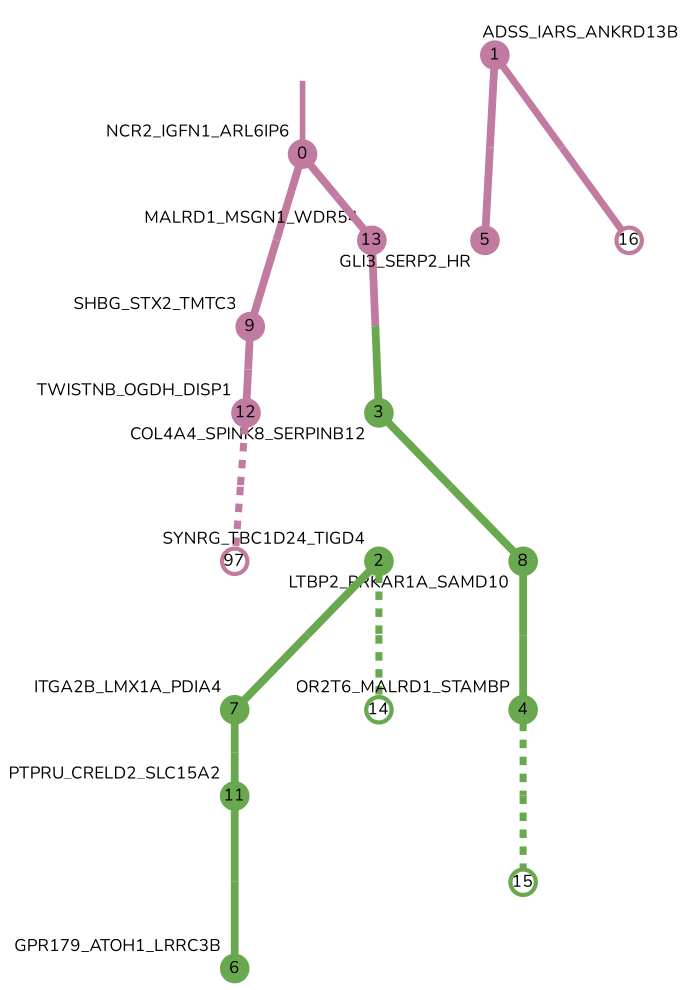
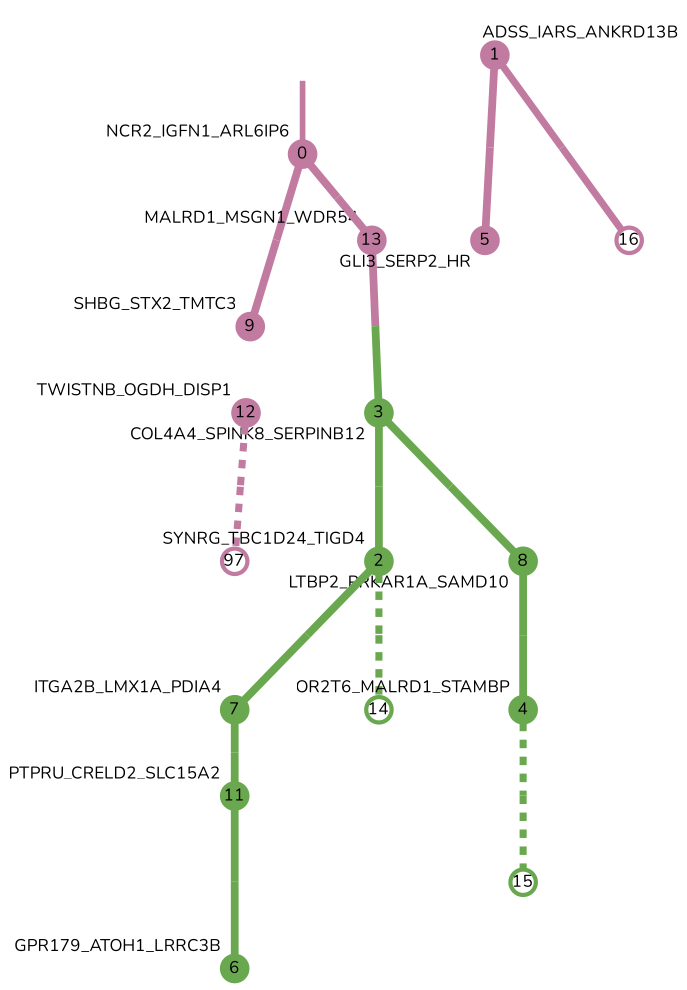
edge "9 SHBG_STX2_TMTC3" -> "12 TWISTNB_OGDH_DISP1": removed
edge "3 COL4A4_SPINK8_SERPINB12" -> "2 SYNRG_TBC1D24_TIGD4": added
